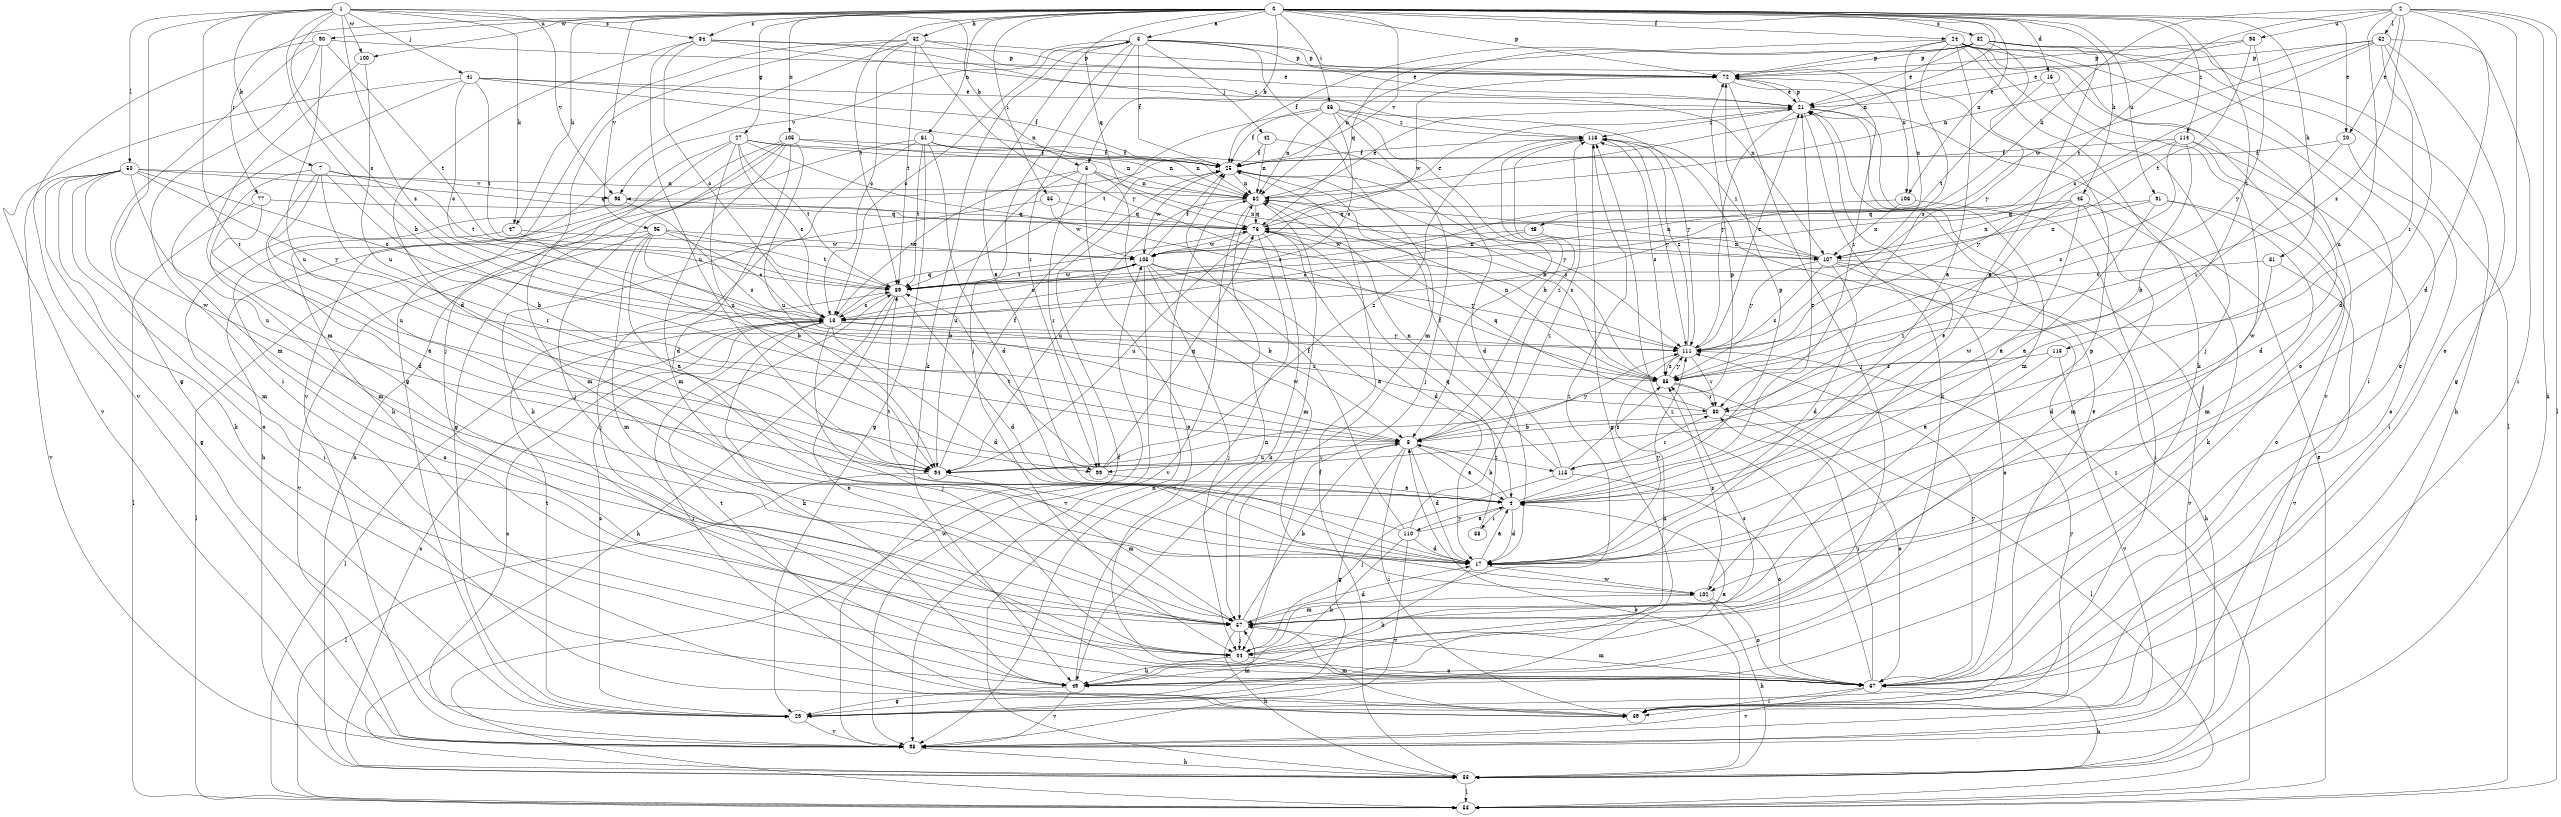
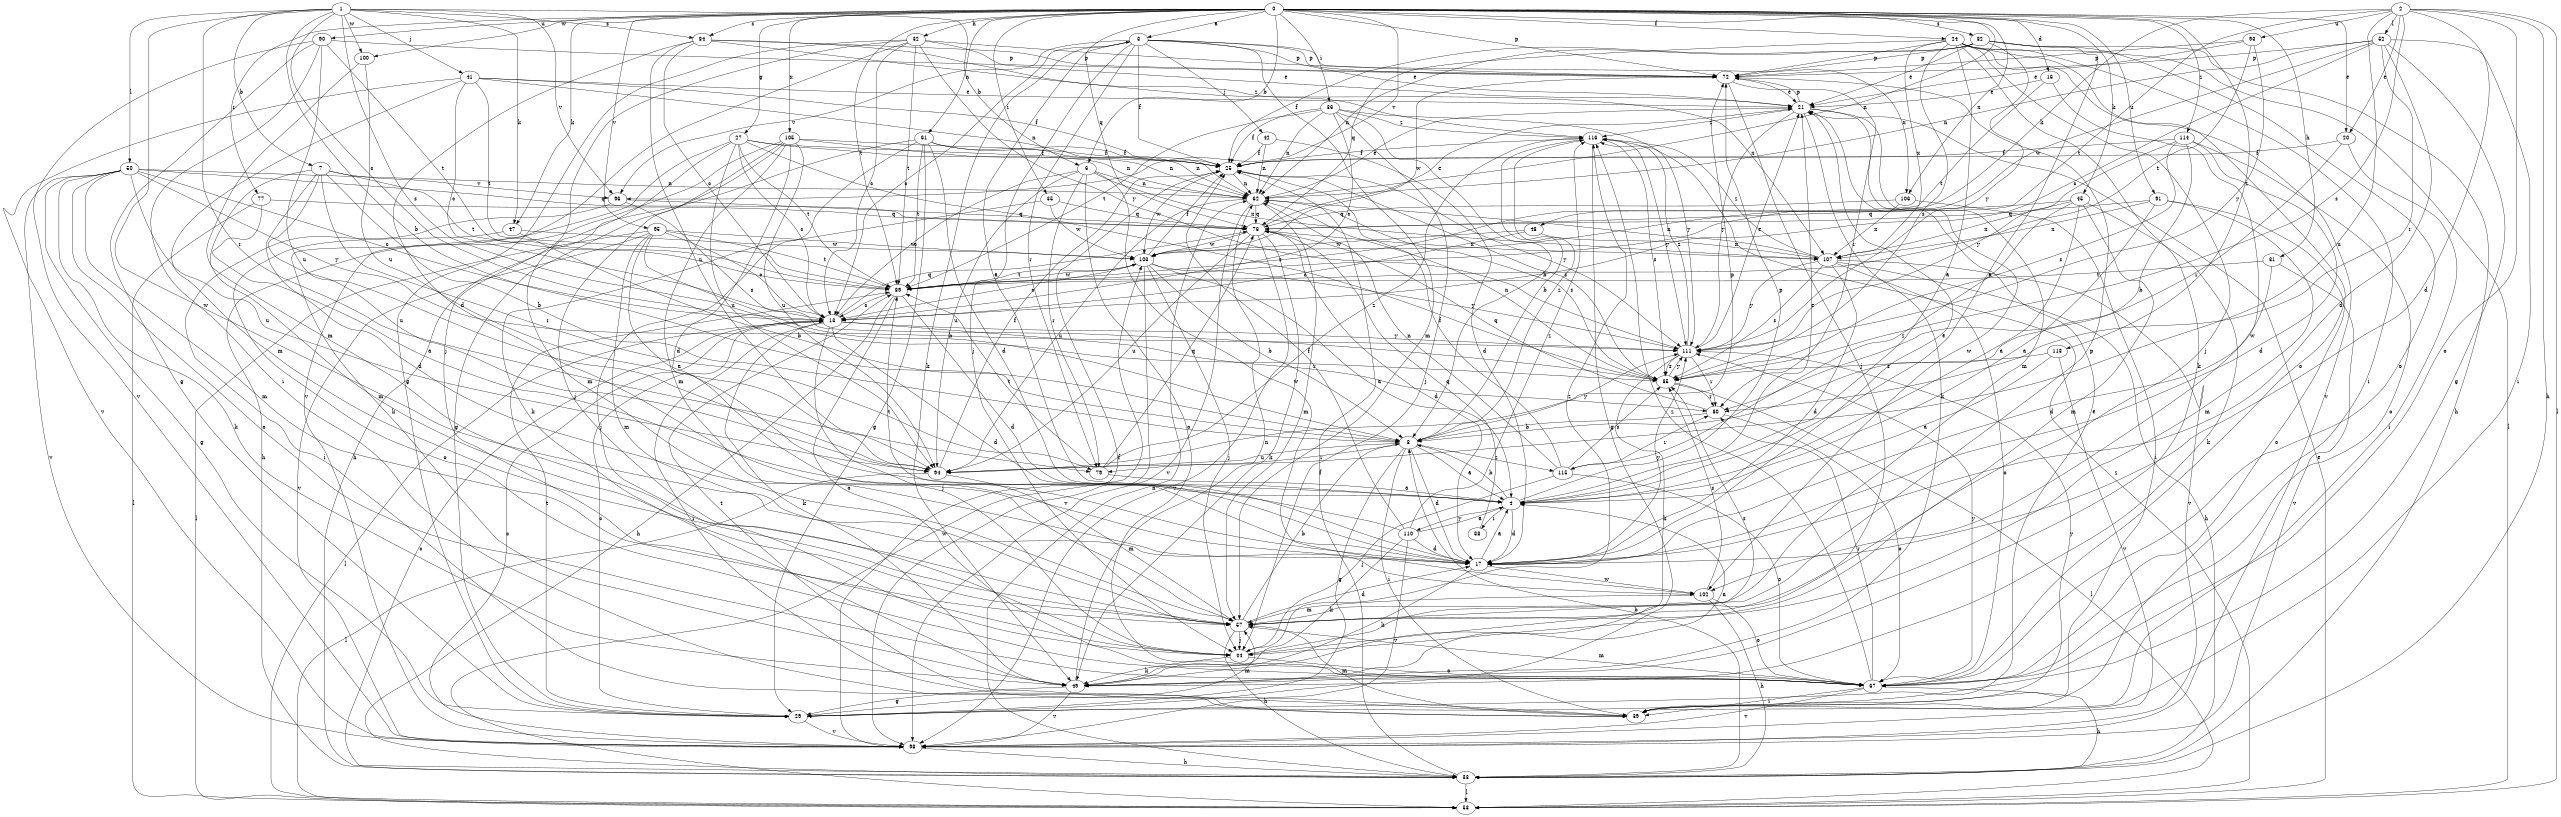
node "99": label "99" -> "79"
